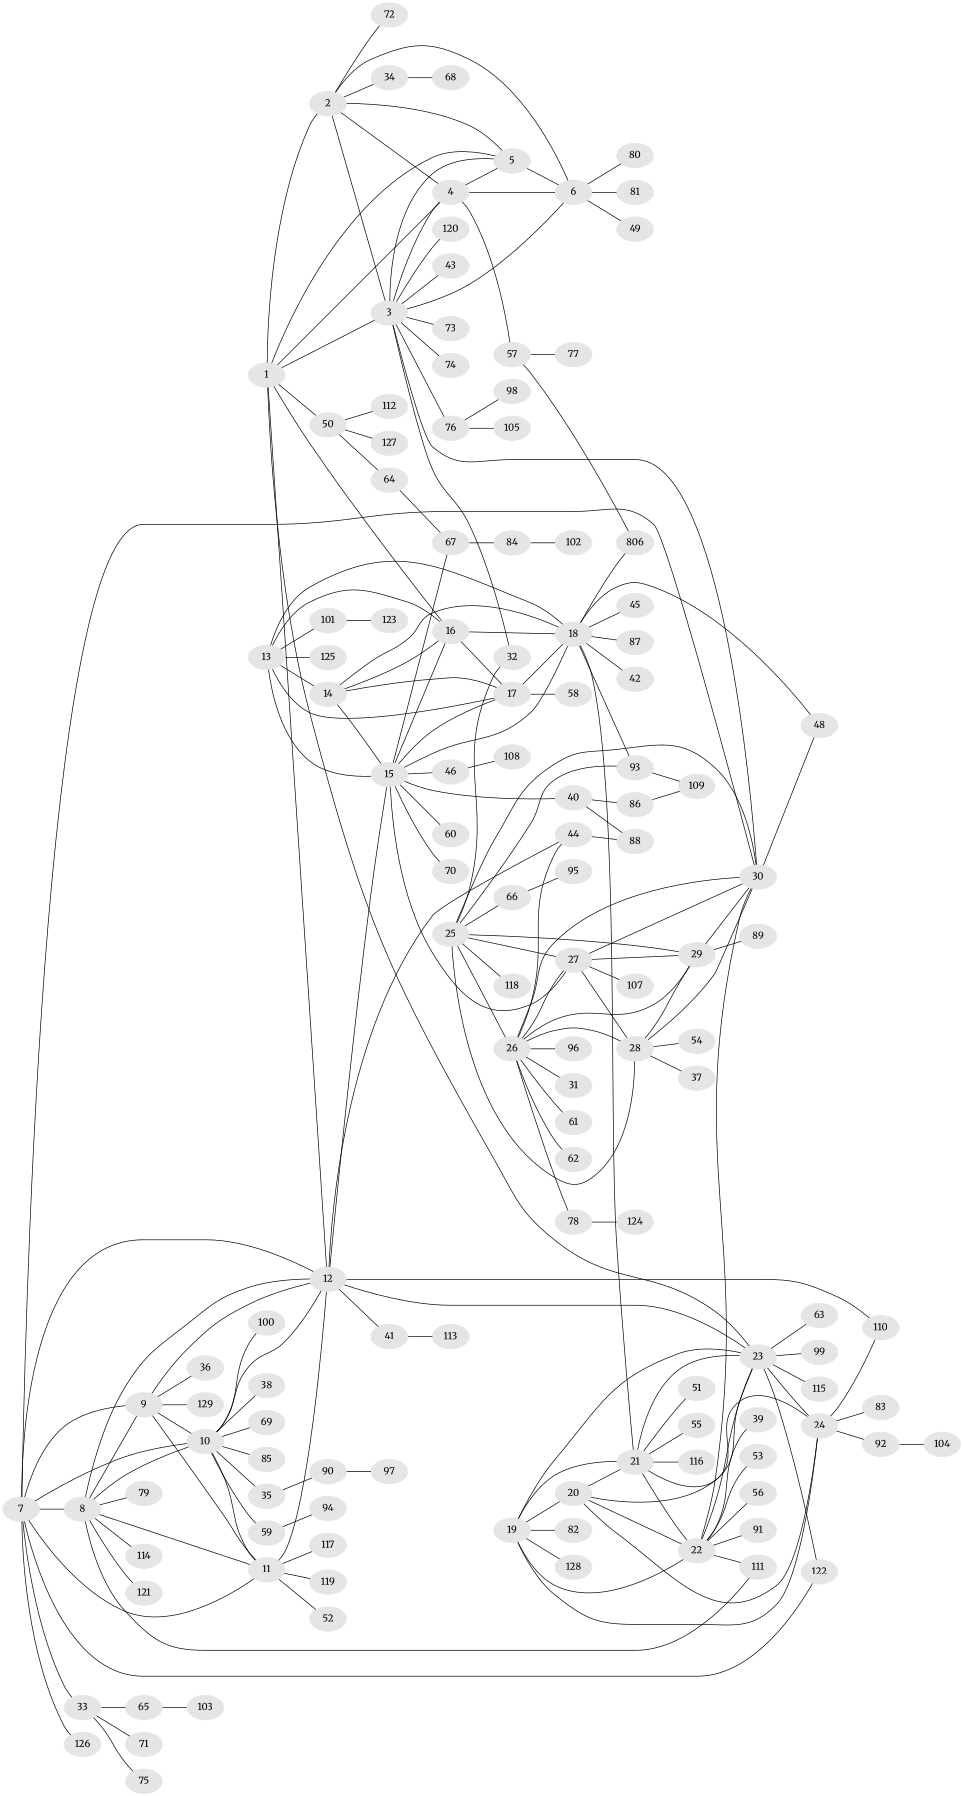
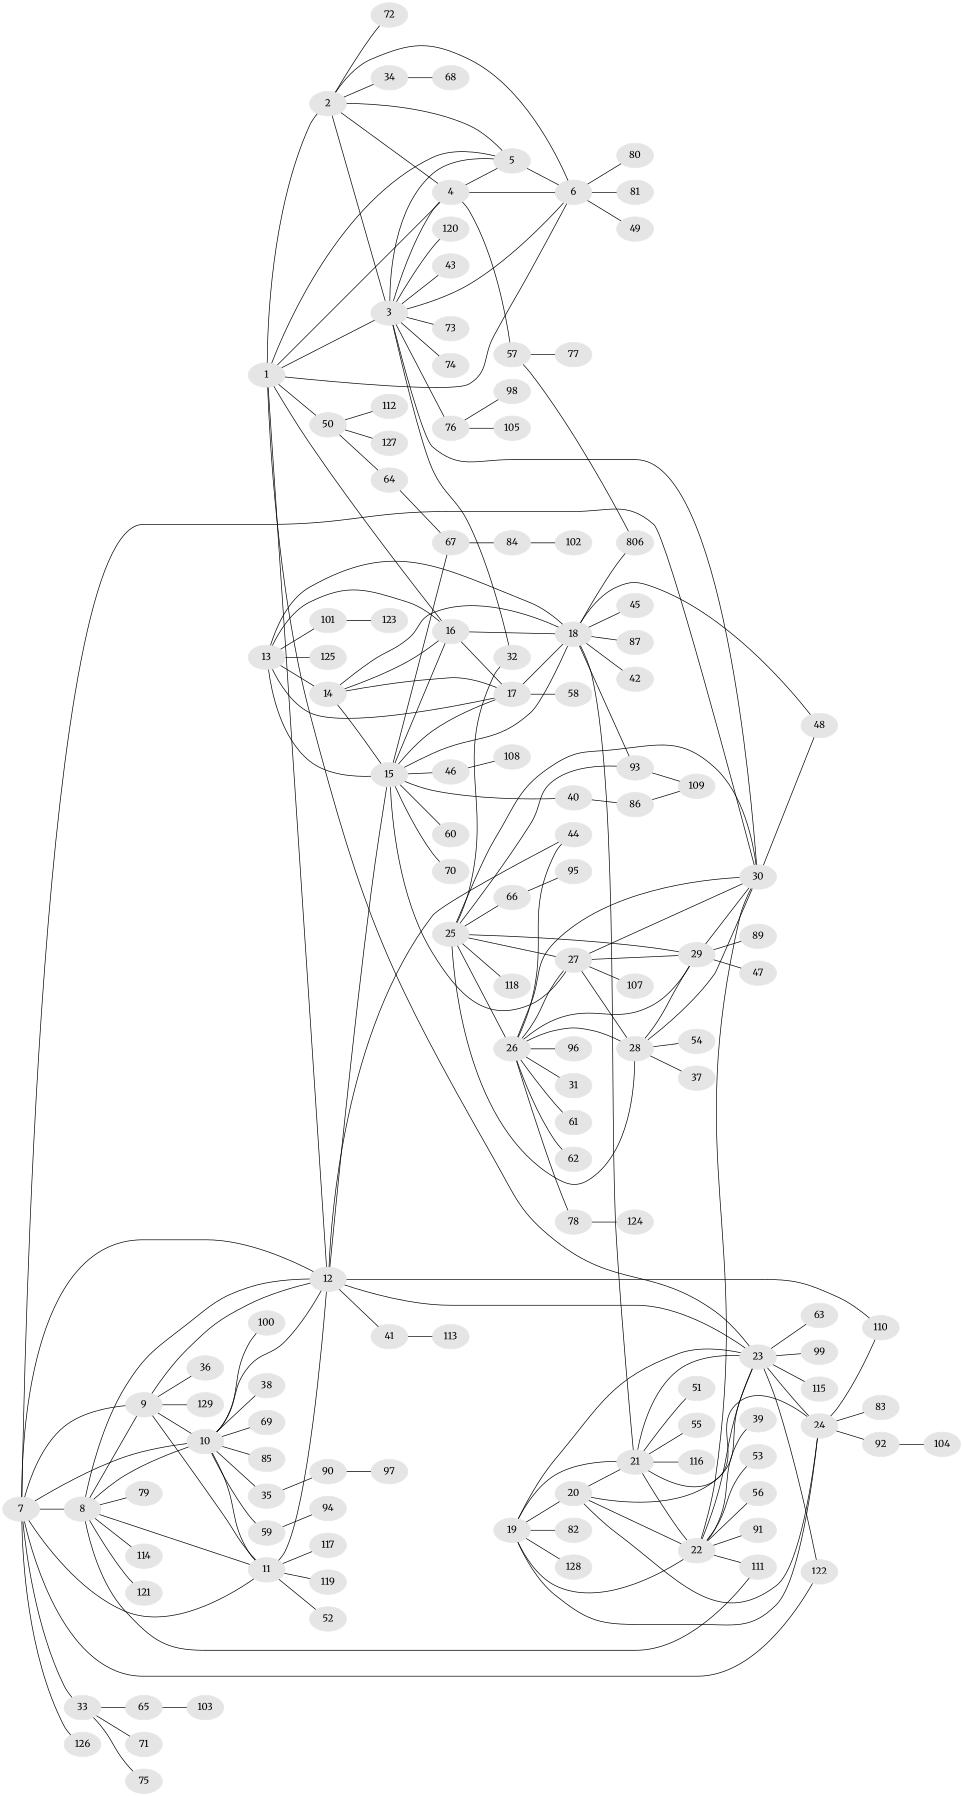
edge "6" -- "1": added
node "88": removed
node "47": added
